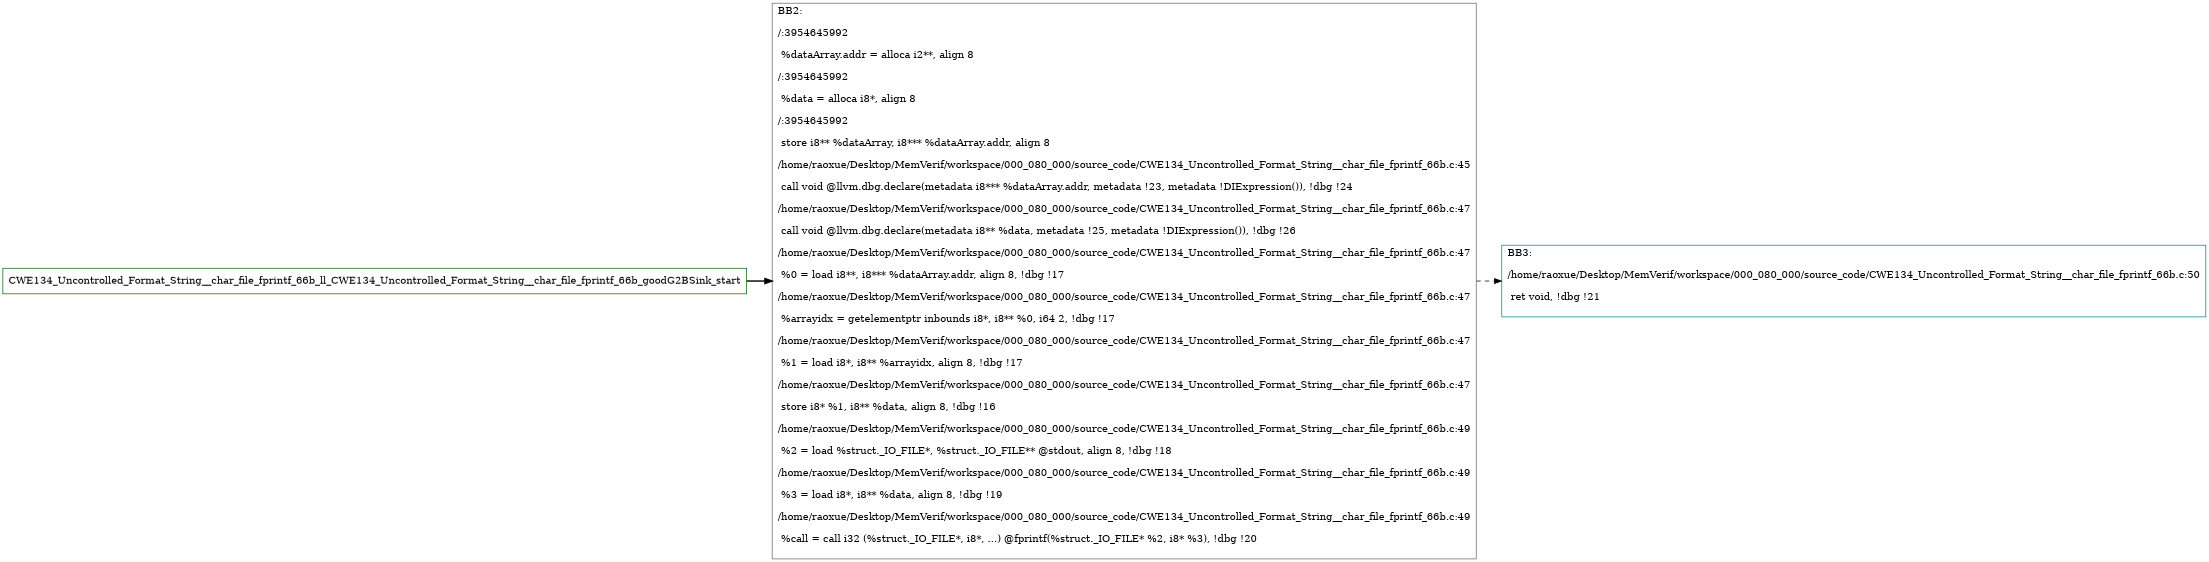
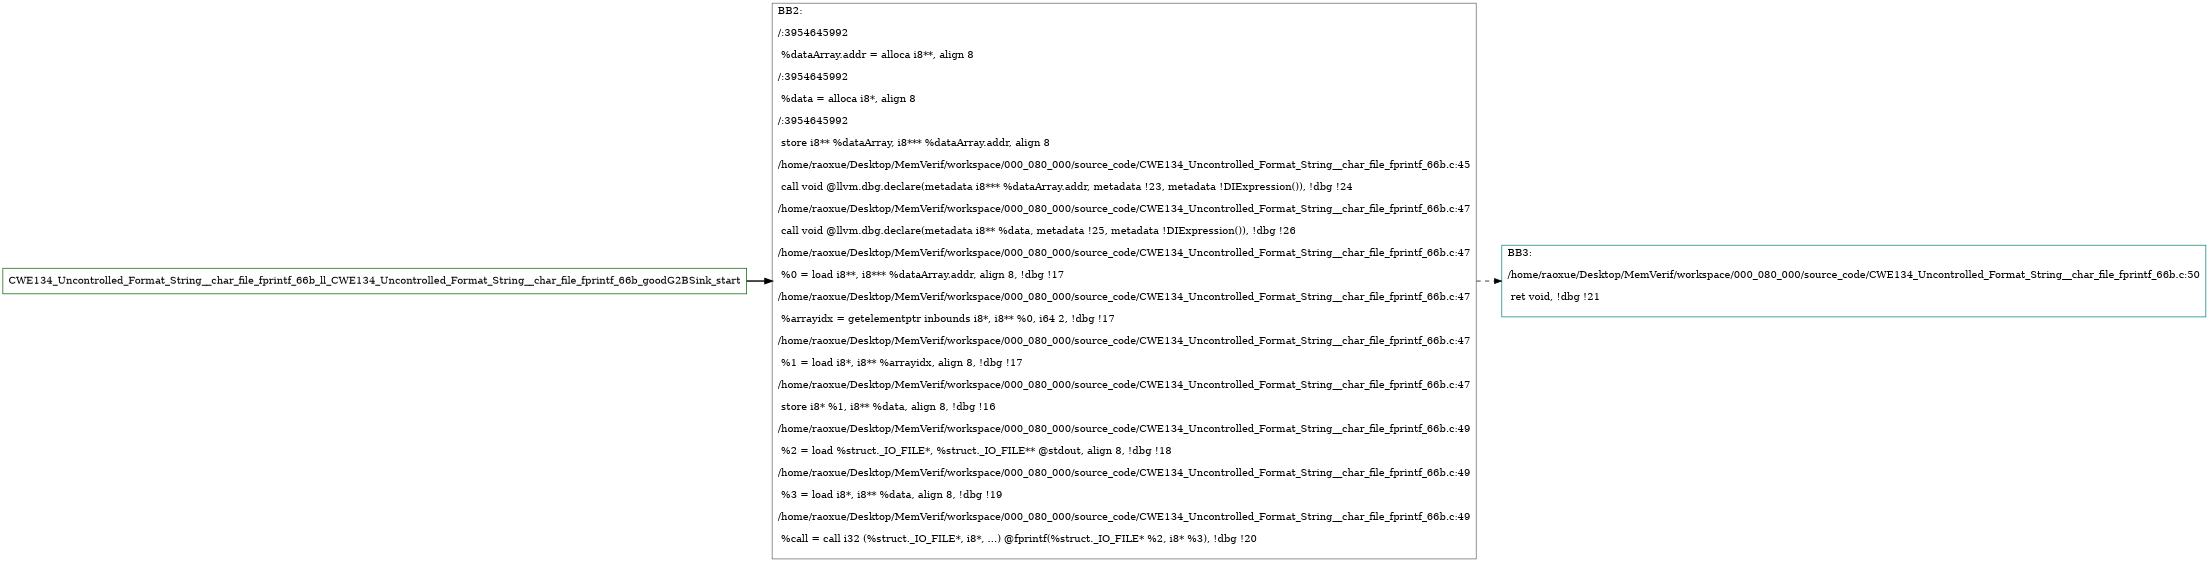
node "BB2:": text "%dataArray.addr = alloca i2**, align 8" -> "%dataArray.addr = alloca i8**, align 8"
